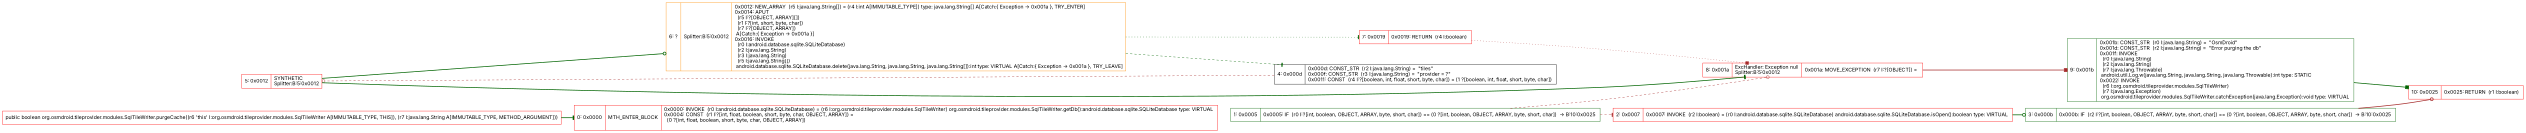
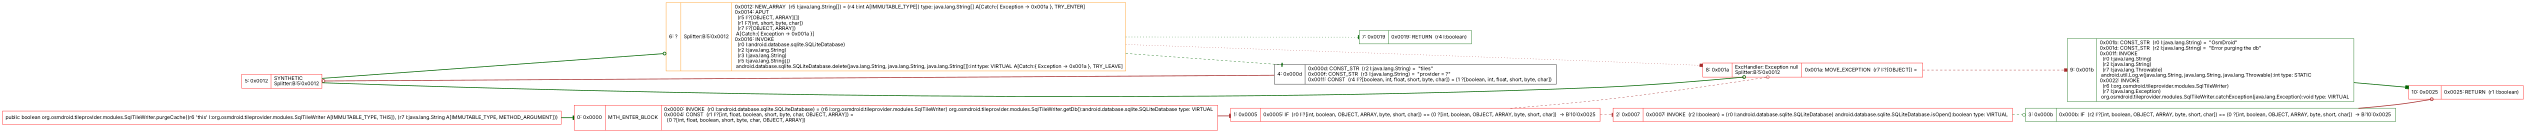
node "7: 0x0019": color red -> darkgreen
edge "7: 0x0019" -> "8: 0x001a": now "6: ?" -> "8: 0x001a"
edge "8: 0x001a" -> "9: 0x001b": style bold -> dashed
edge "4: 0x000d" -> "5: 0x0012": style dashed -> bold
edge "5: 0x0012" -> "8: 0x001a": arrowhead tee -> odot
node "1: 0x0005": color darkgreen -> red
edge "2: 0x0007" -> "3: 0x000b": style bold -> dashed
edge "0: 0x0000" -> "1: 0x0005": added
